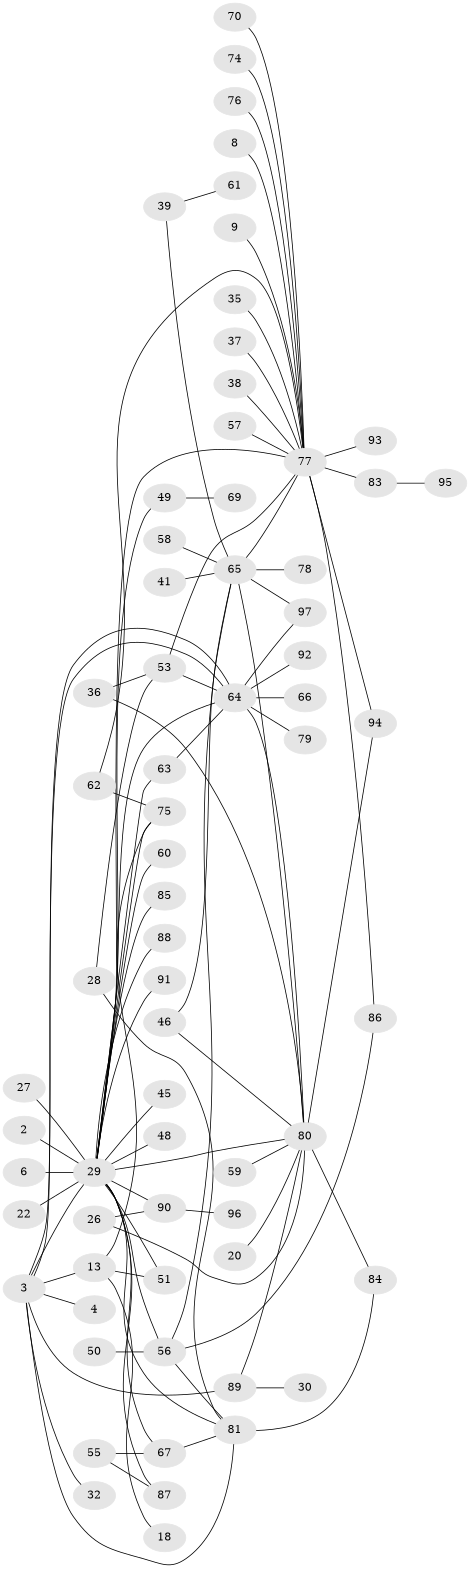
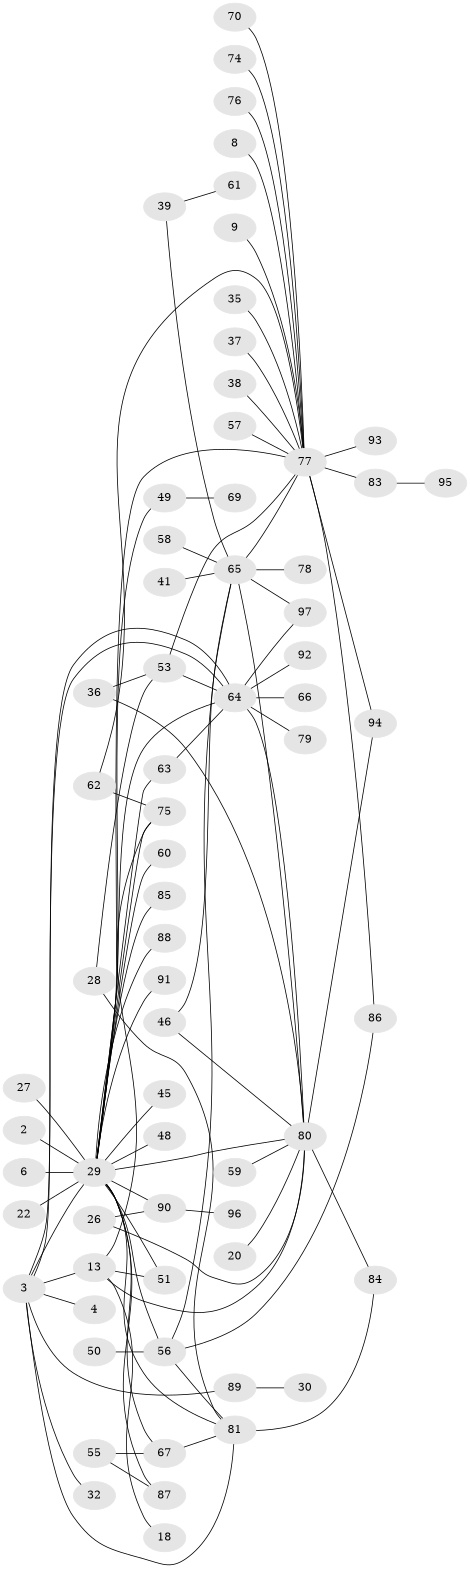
edge "80" -- "89": now "80" -- "13"
